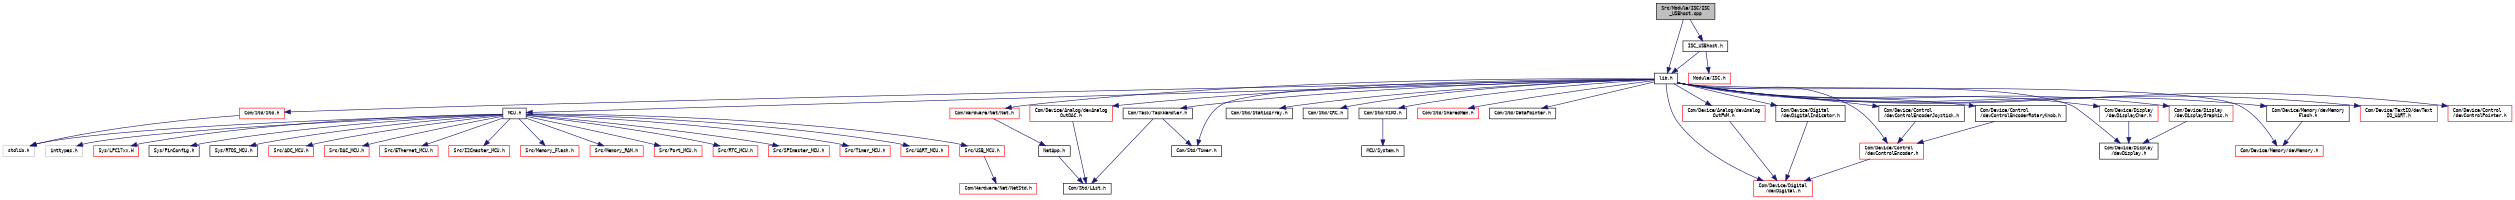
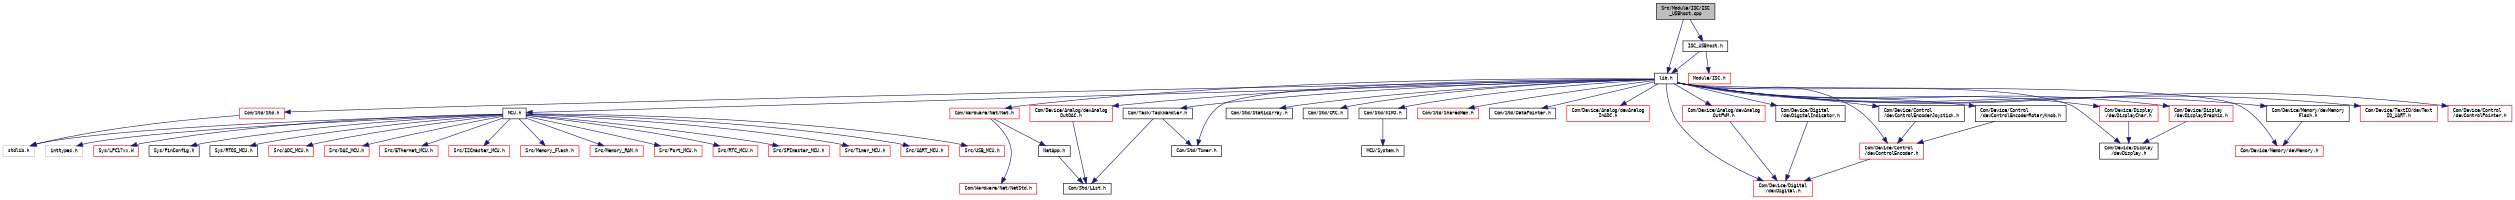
node "Com/Device/Analog/devAnalog InADC.h": added
edge "Src/USB_MCU.h" -> "Com/Hardware/Net/NetStd.h": now "Com/Hardware/Net/Net.h" -> "Com/Hardware/Net/NetStd.h"
